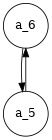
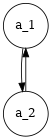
node "a_6": label "a_6" -> "a_1"
node "a_5": label "a_5" -> "a_2"
